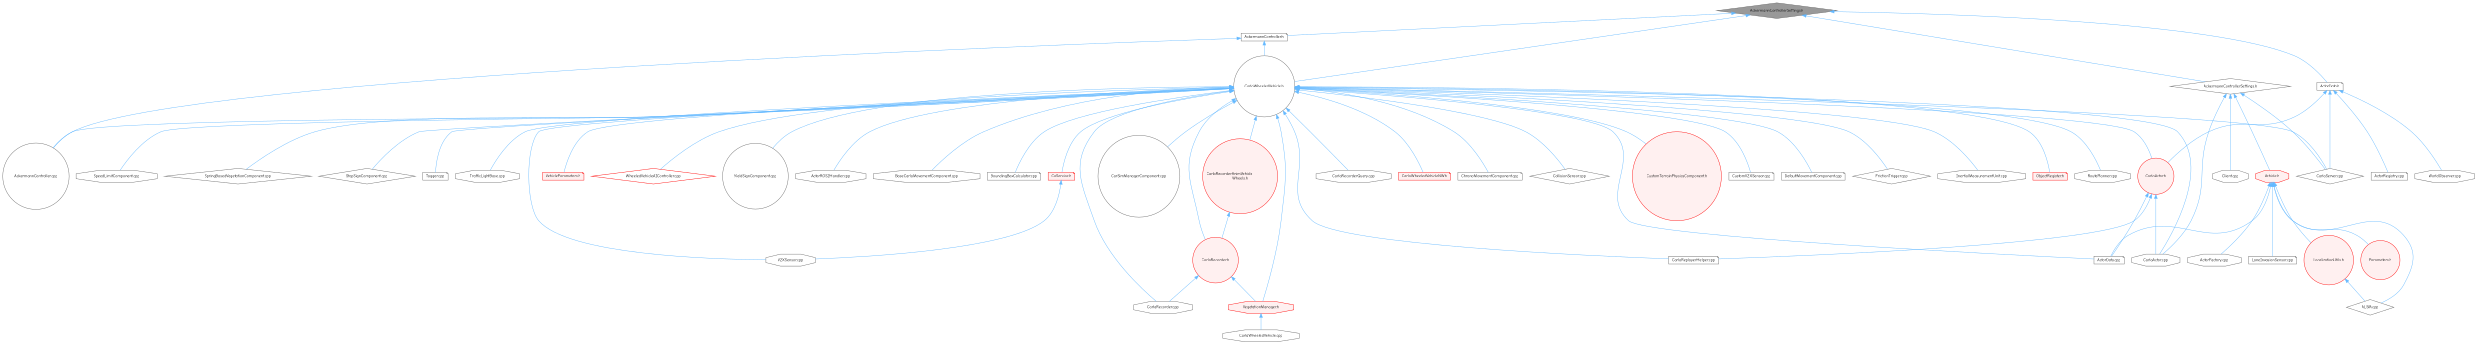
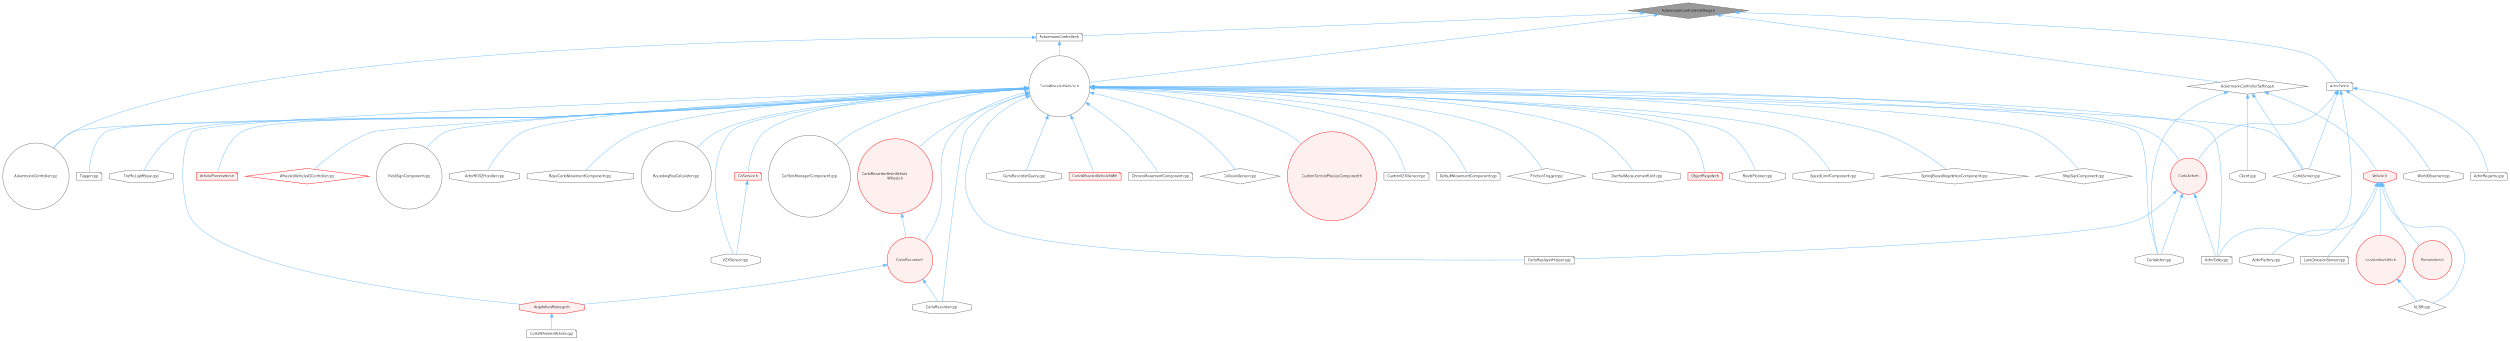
node "BoundingBoxCalculator.cpp": shape note -> circle
edge "ActorData.cpp" -> "Vehicle.h": now "ActorData.cpp" -> "ActorData.h"
node "CarlaWheeledVehicle.cpp": shape octagon -> note
